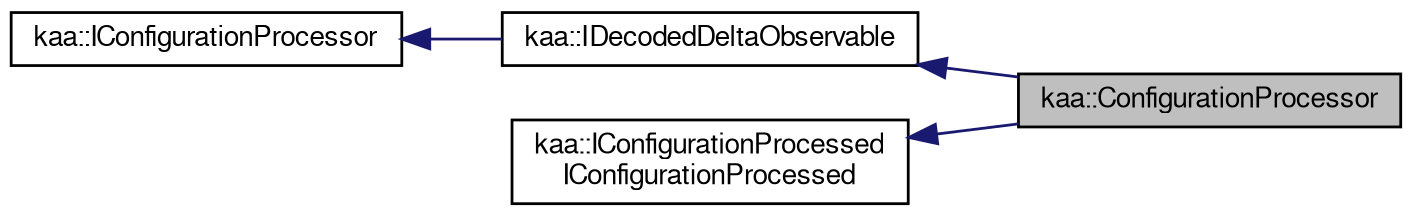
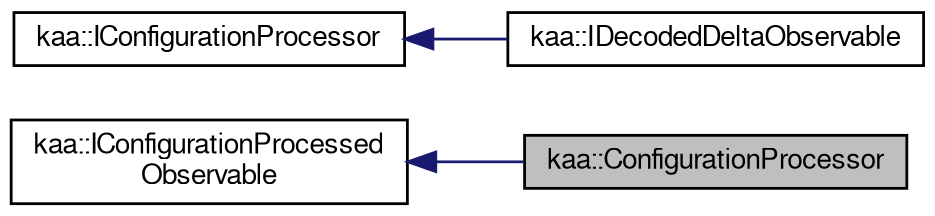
edge "kaa::ConfigurationProcessor" -> "kaa::IDecodedDeltaObservable": removed
node "kaa::IConfigurationProcessed IConfigurationProcessed": label "kaa::IConfigurationProcessed IConfigurationProcessed" -> "kaa::IConfigurationProcessed Observable"
